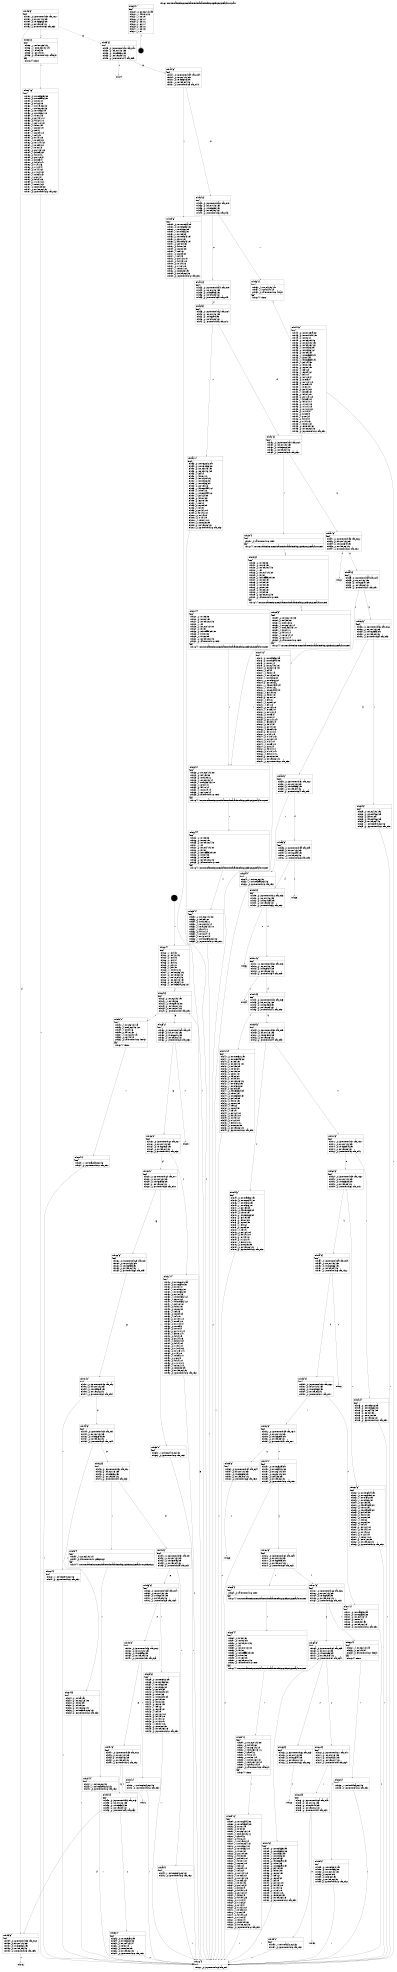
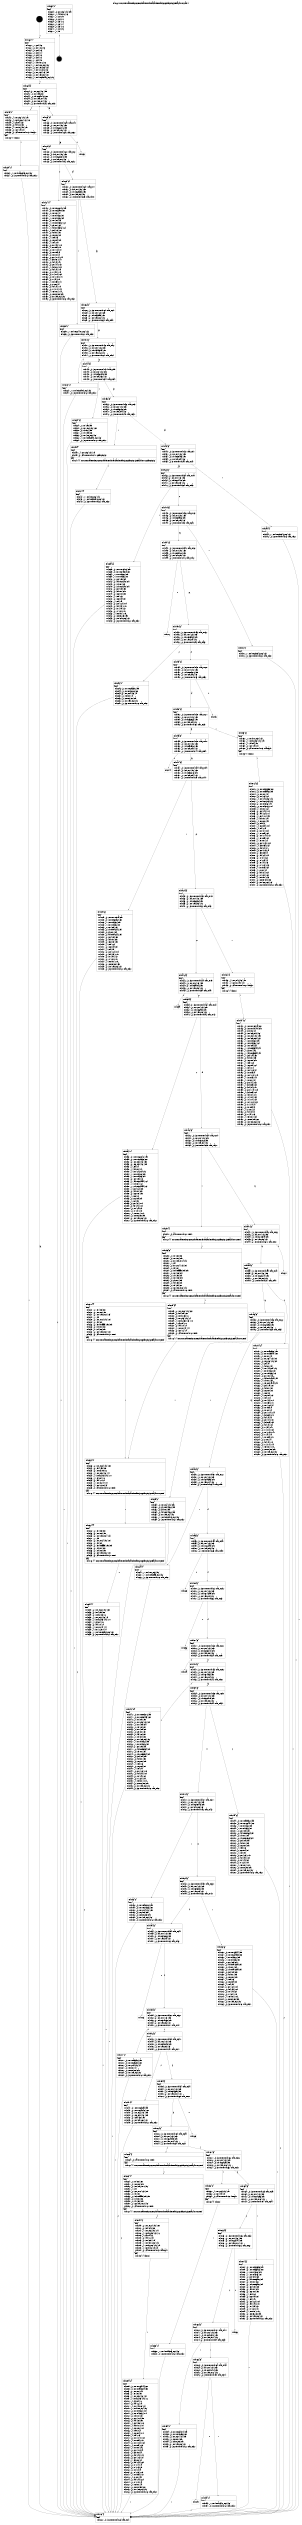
edge "0x4019e2 [25]" -> "0x4019c9 [25]": reversed
node "0x4025a9": added
edge "0x4024d7 [27]" -> "0x401c08 [25]": now "0x401bef [25]" -> "0x401c08 [25]"
edge "0x401c3a [25]" -> "0x401c6c [25]": now "0x401c53 [25]" -> "0x401c6c [25]"
